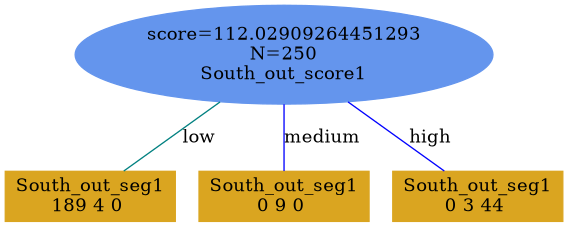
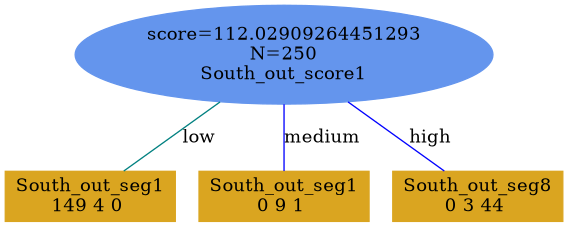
node "South_out_seg1 189 4 0": label "South_out_seg1 189 4 0" -> "South_out_seg1 149 4 0"
node "South_out_seg1 0 9 0": label "South_out_seg1 0 9 0" -> "South_out_seg1 0 9 1"
node "South_out_seg1 0 3 44": label "South_out_seg1 0 3 44" -> "South_out_seg8 0 3 44"
